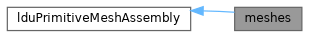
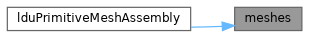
edge "meshes" -> "lduPrimitiveMeshAssembly": reversed
